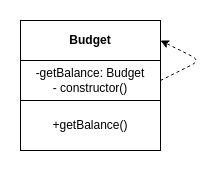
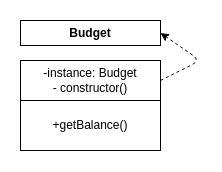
node "Budget": size 140x40 -> 140x25
node "-getBalance: Budget - constructor()": label "-getBalance: Budget - constructor()" -> "-instance: Budget - constructor()"
